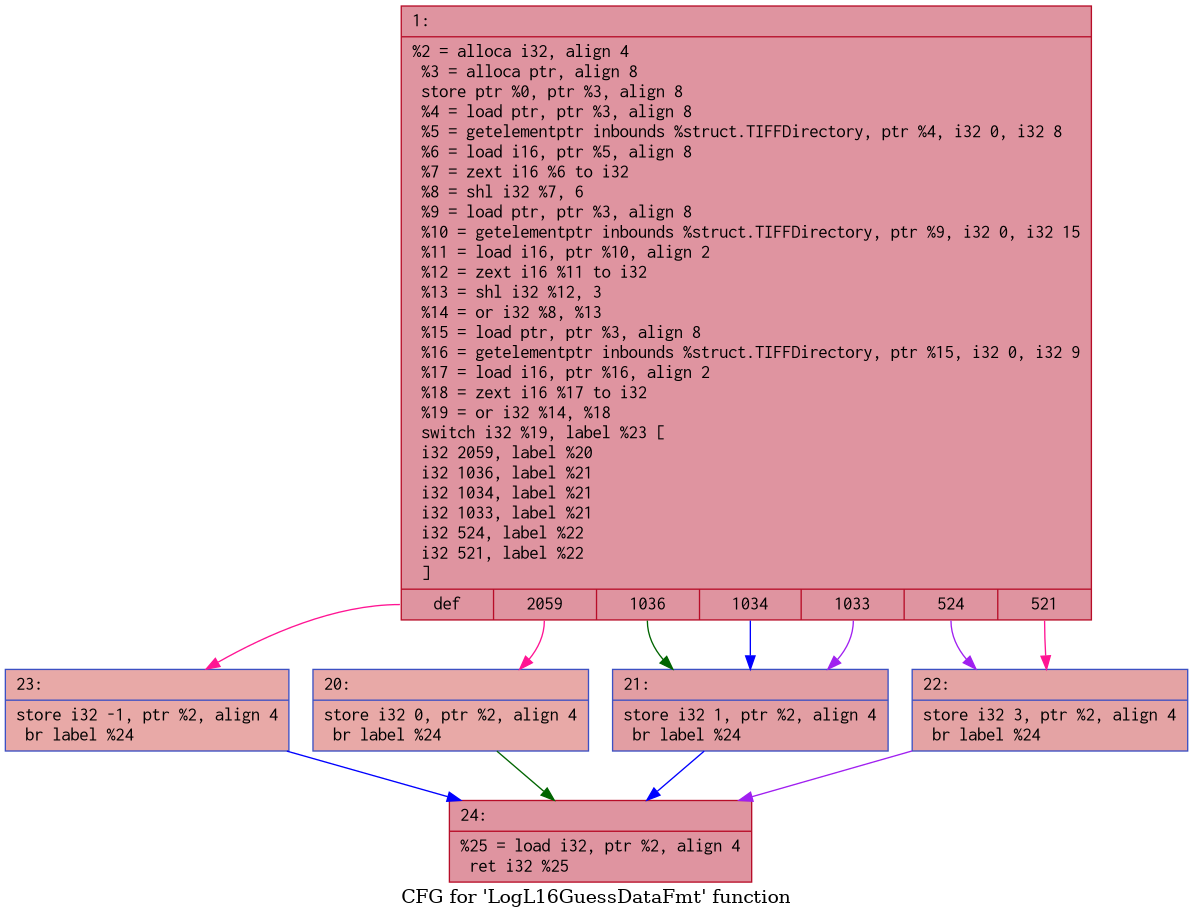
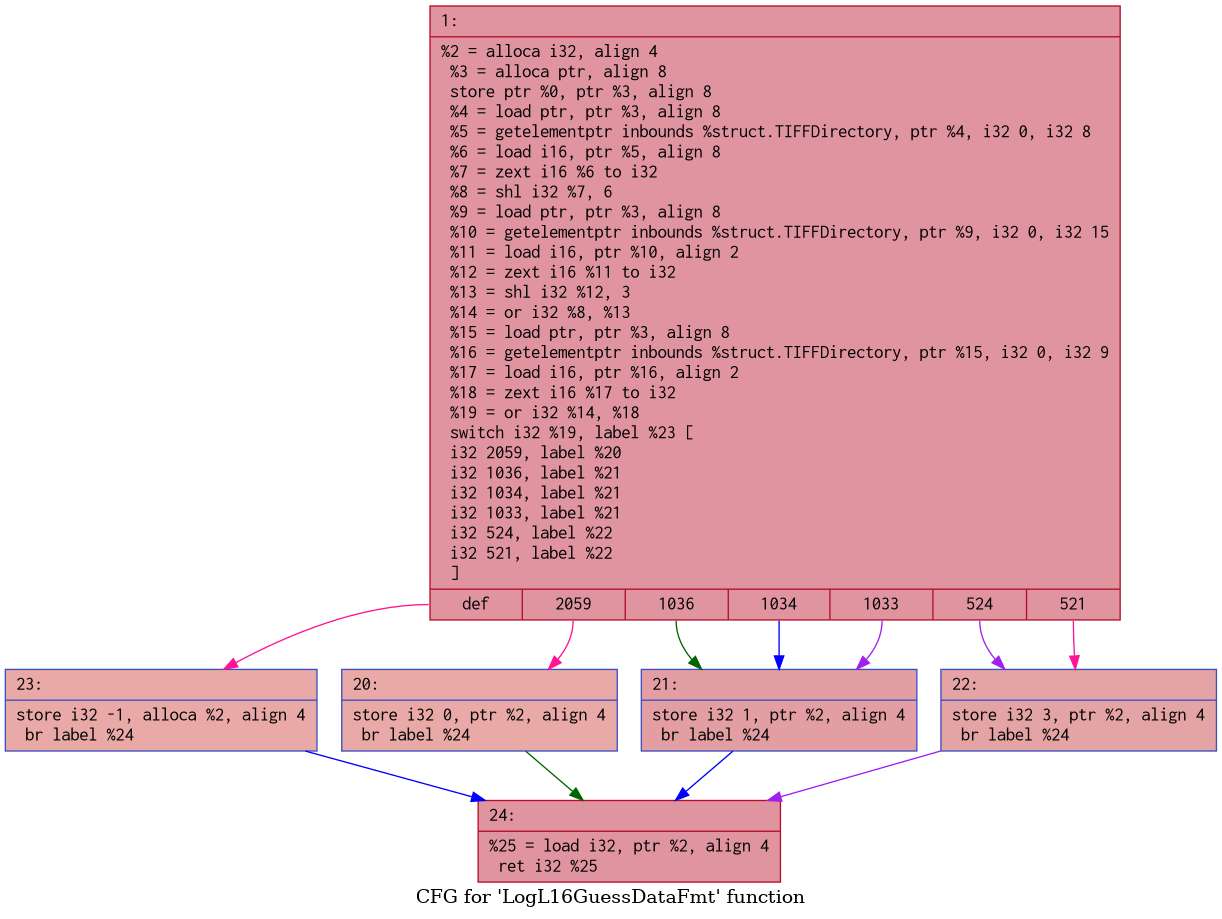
node "23:": text "store i32 -1, ptr %2, align 4" -> "store i32 -1, alloca %2, align 4"
